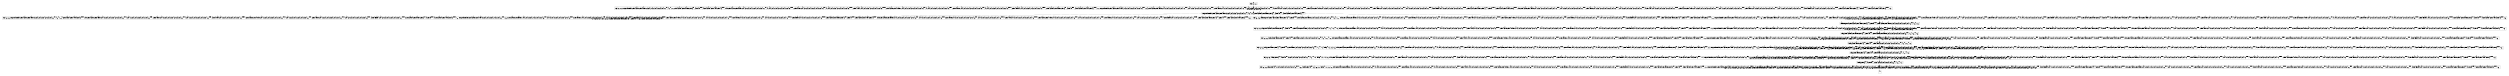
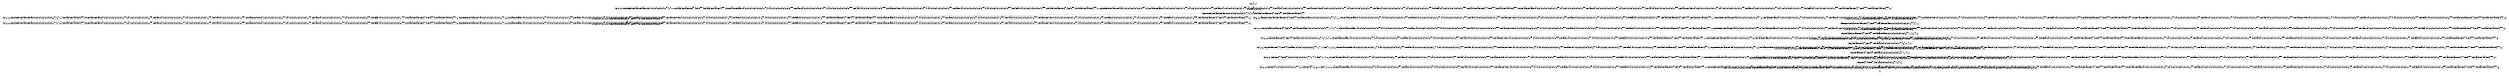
node "Leaf": added
